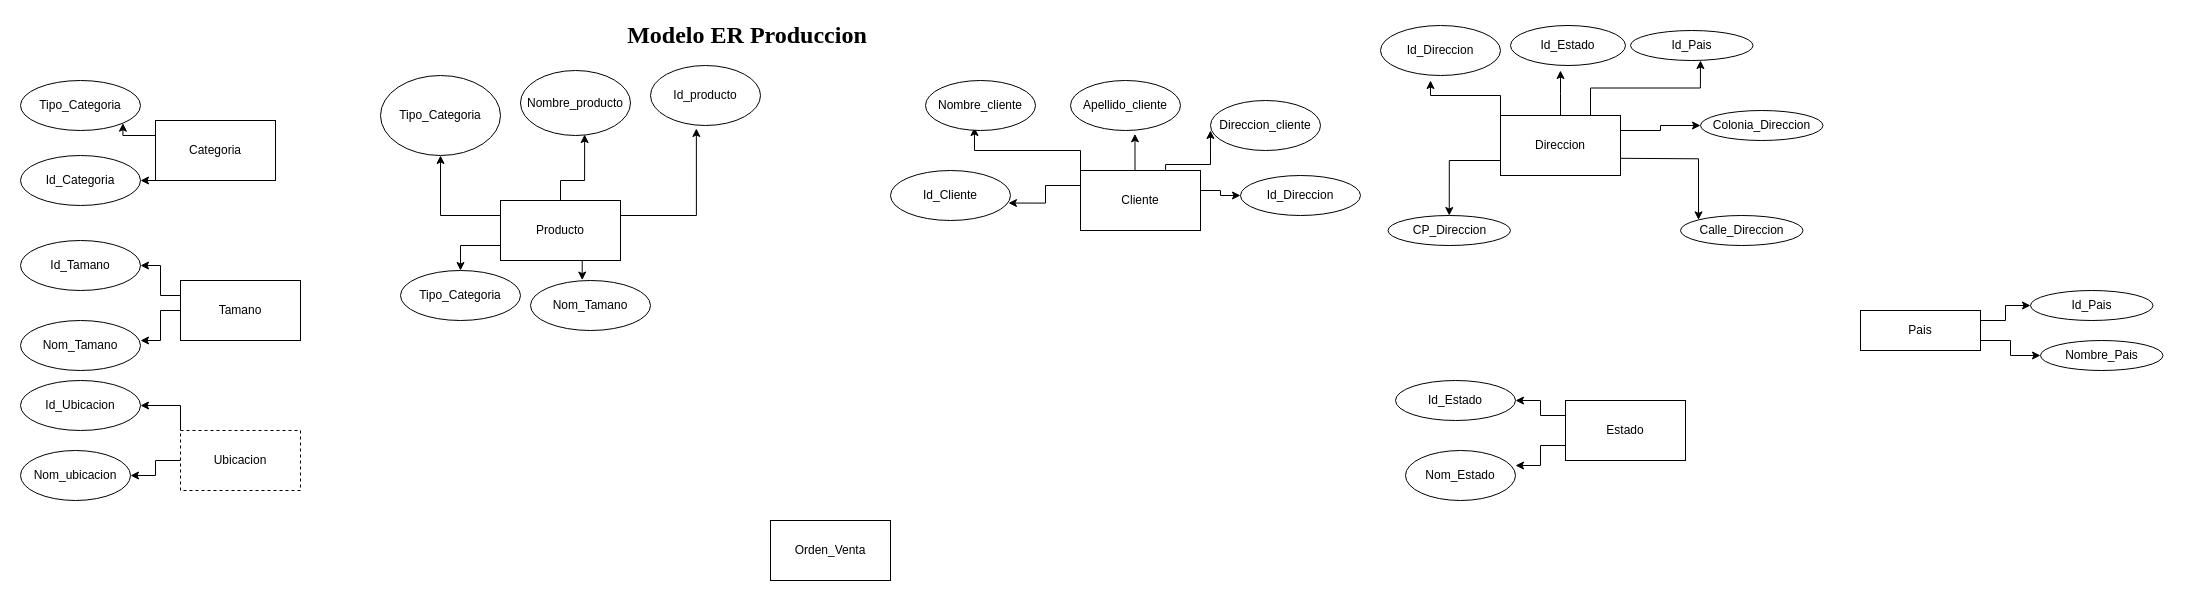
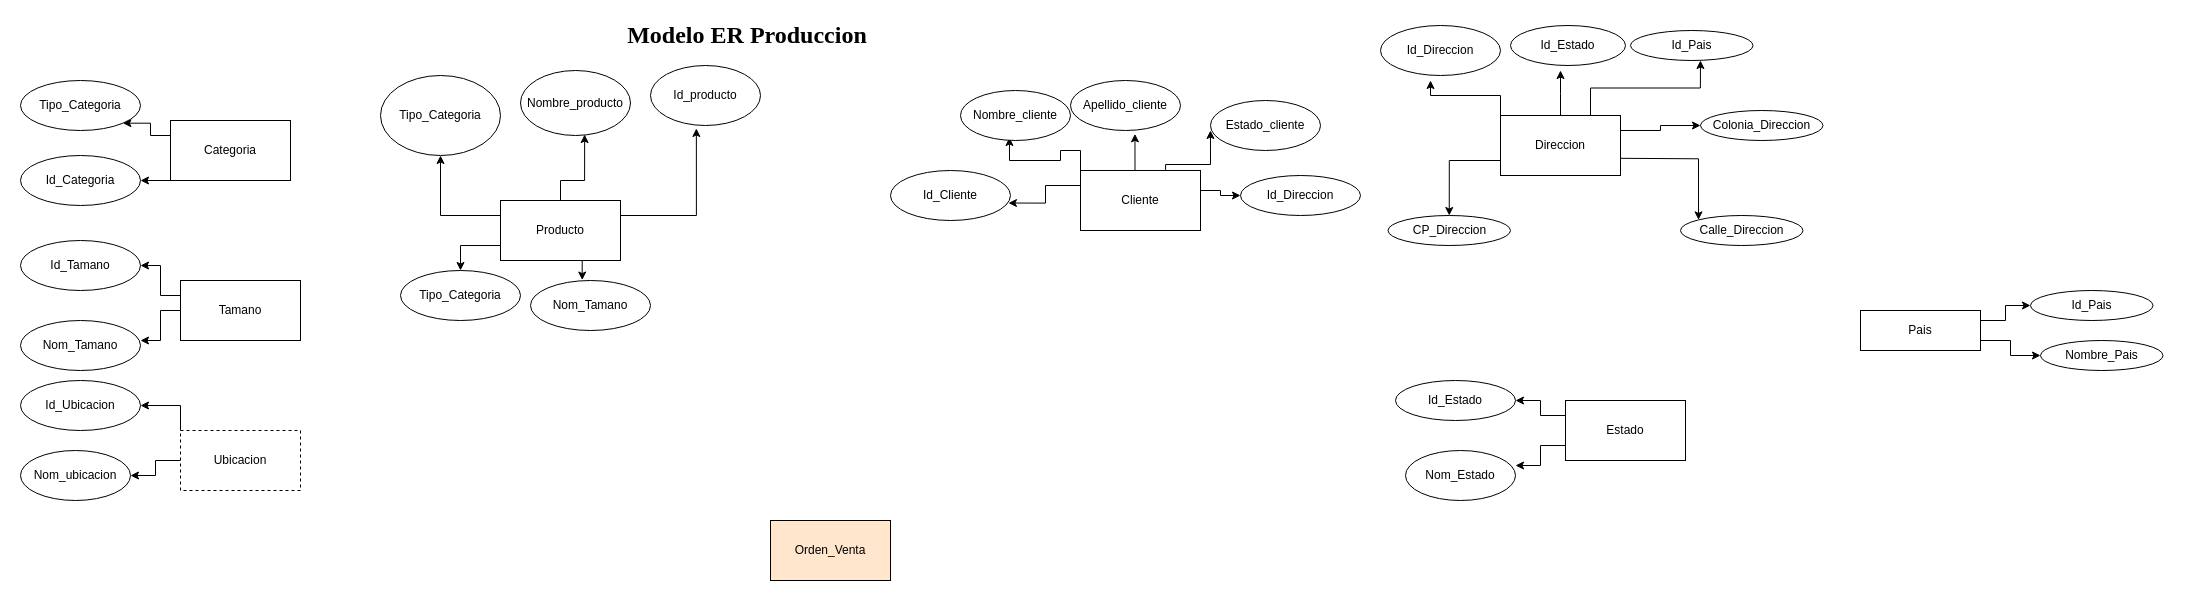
node "Nombre_cliente": moved (981, 106) -> (1016, 116)
node "Direccion_cliente": label "Direccion_cliente" -> "Estado_cliente"
node "Categoria": moved (216, 151) -> (231, 151)
node "Orden_Venta": fillcolor #ffffff -> #ffe6cc
